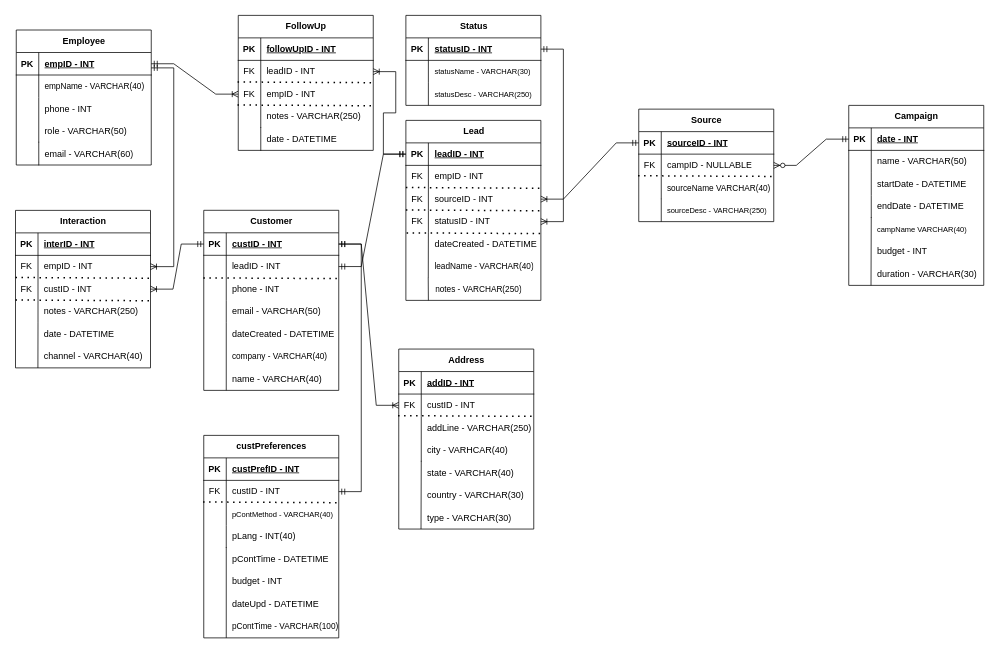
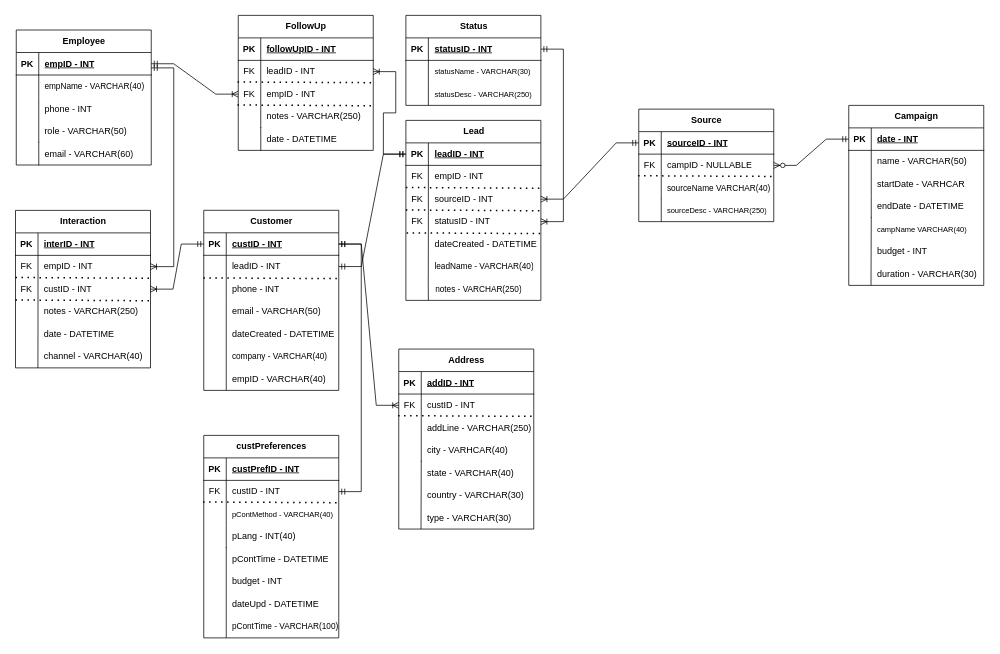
node "startDate - DATETIME": label "startDate - DATETIME" -> "startDate - VARHCAR"
node "name - VARCHAR(40)": label "name - VARCHAR(40)" -> "empID - VARCHAR(40)"
